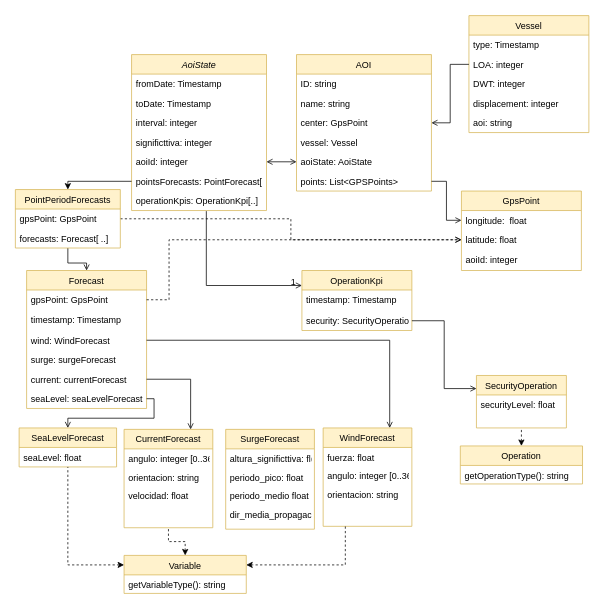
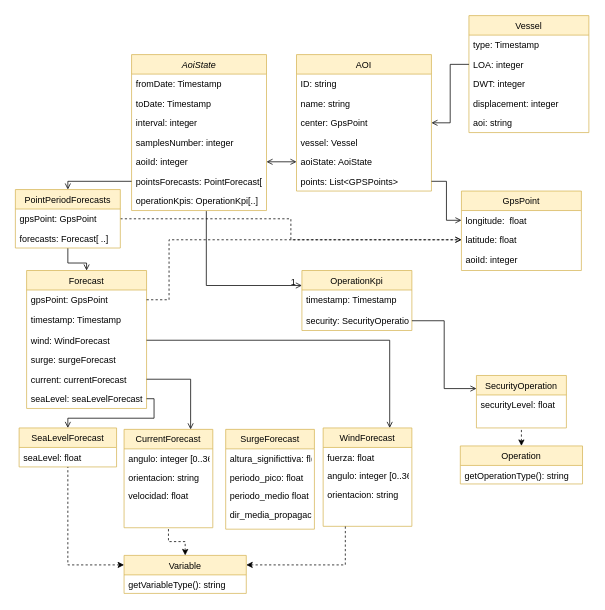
node "significttiva: integer": label "significttiva: integer" -> "samplesNumber: integer"
edge "pointsForecasts: PointForecast[ ..]" -> "PointPeriodForecasts": arrowhead classic -> open
